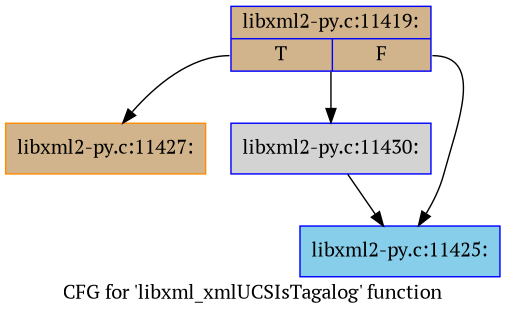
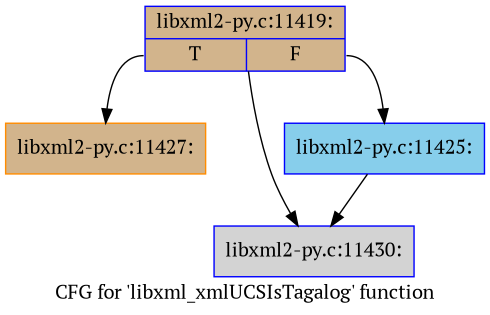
edge "libxml2-py.c:11430:" -> "libxml2-py.c:11425:": reversed
